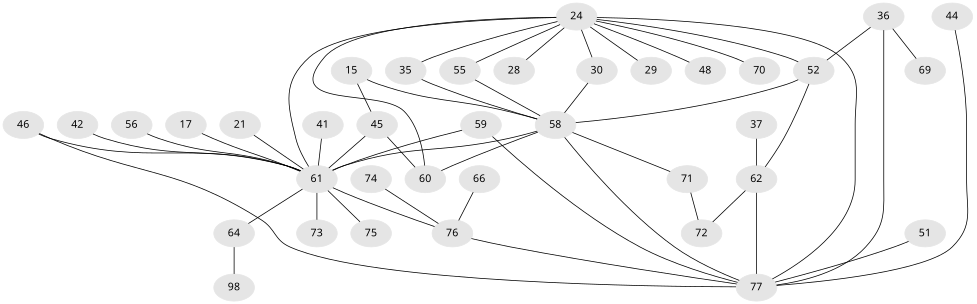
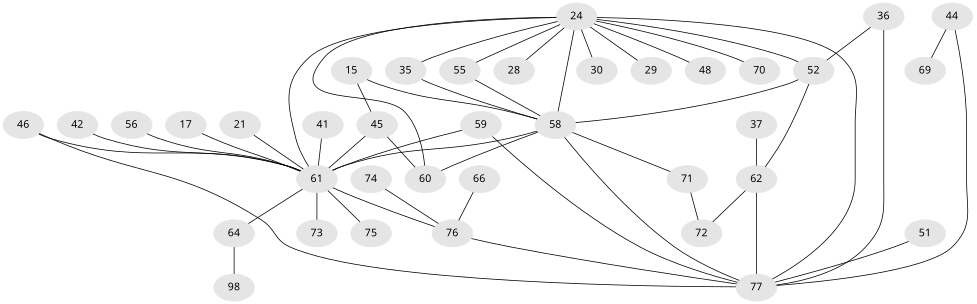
edge "36" -- "69": now "44" -- "69"
edge "30" -- "58": now "24" -- "58"
